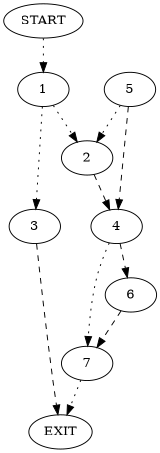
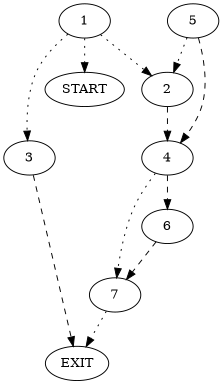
edge "START" -> "1": reversed
